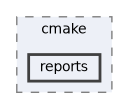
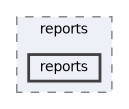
cluster "cmake": label "cmake" -> "reports"
